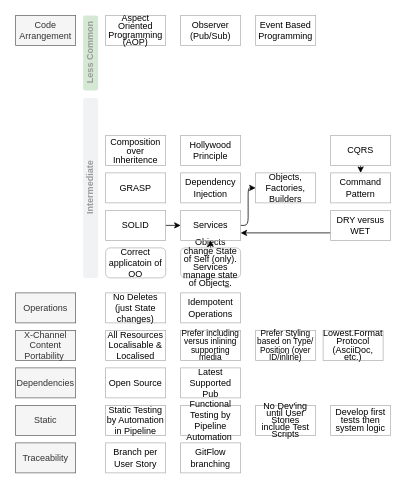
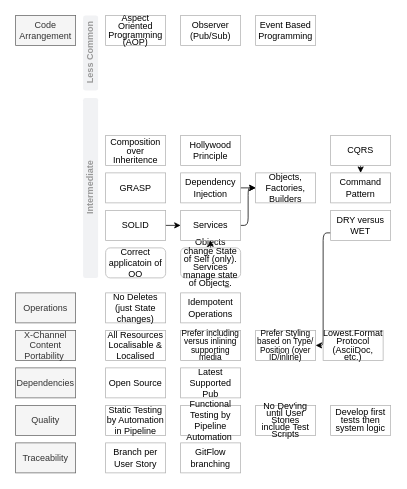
node "Less Common": fillcolor #d5e8d4 -> #f1f2f4
edge "Dependency Injection" -> "Objects, Factories, Builders": added
edge "DRY versus WET" -> "Services": now "DRY versus WET" -> "Prefer Styling based on Type/ Position (over ID/inline)"
node "Static": label "Static" -> "Quality"
